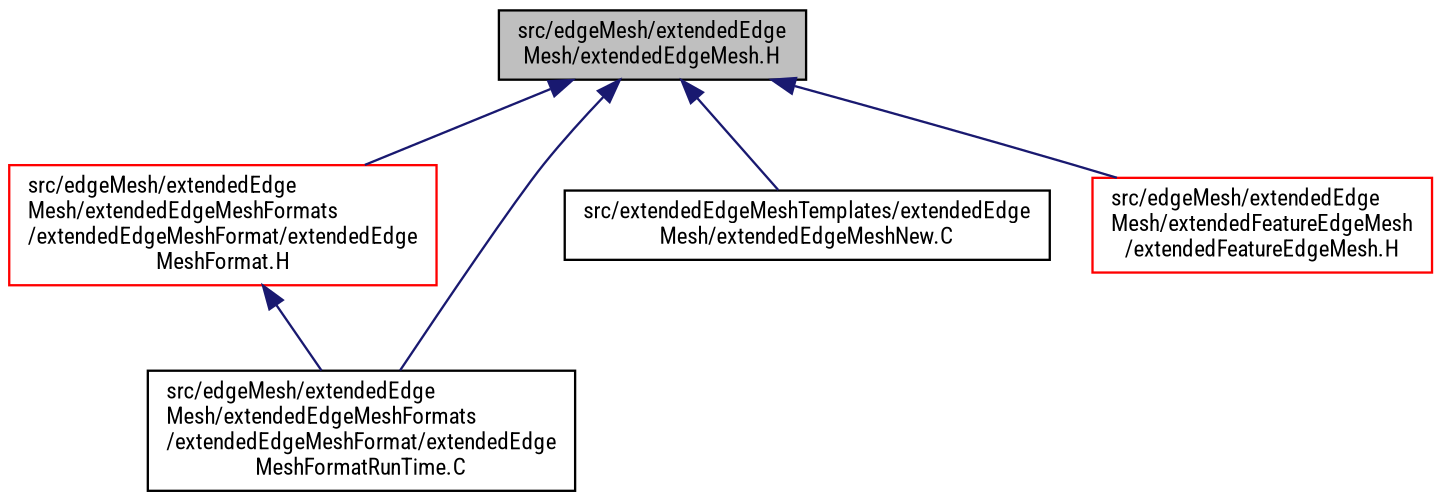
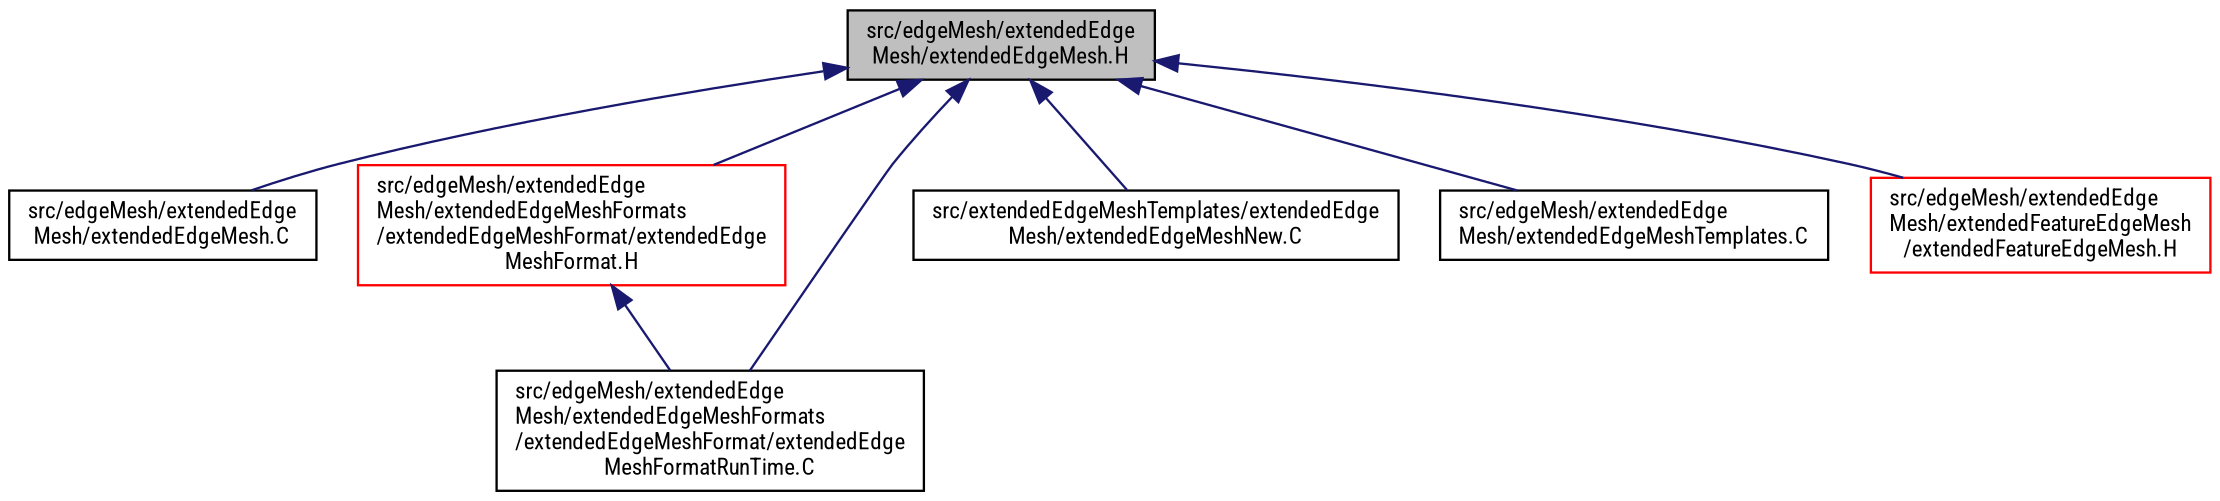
node "src/edgeMesh/extendedEdge Mesh/extendedEdgeMesh.C": added
node "src/edgeMesh/extendedEdge Mesh/extendedEdgeMeshTemplates.C": added
